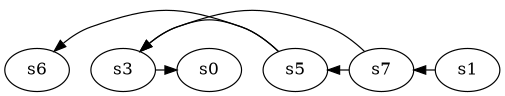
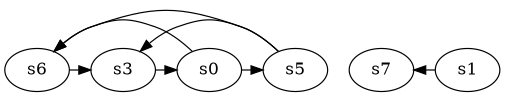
edge "s7" -> "s3": now "s6" -> "s3"
edge "s0" -> "s6": added
edge "s7" -> "s5": now "s0" -> "s5"
